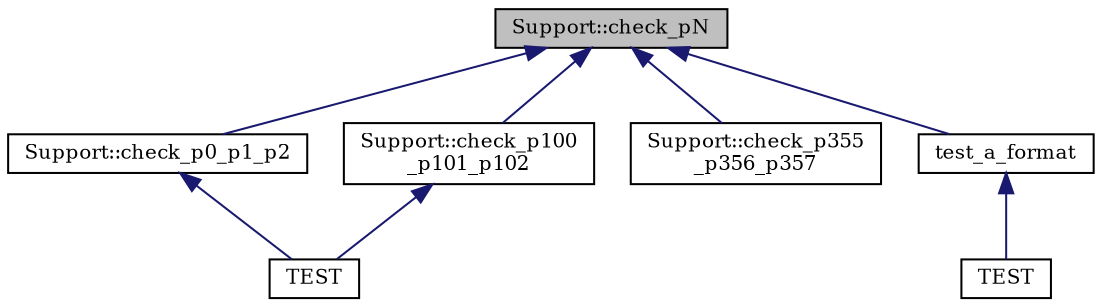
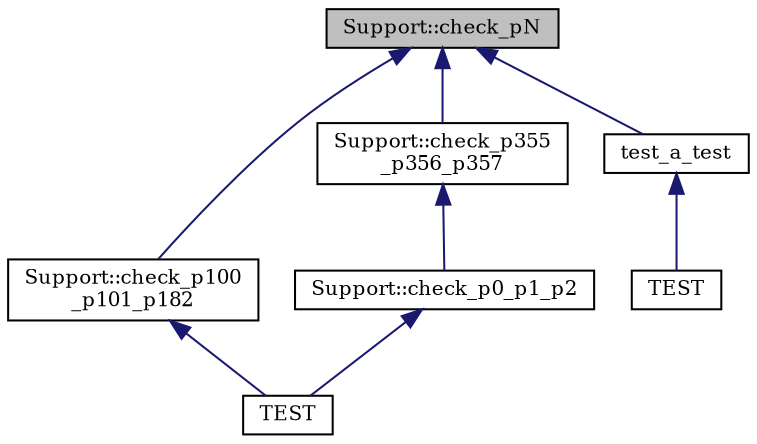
edge "Support::check_p0_p1_p2" -> "Support::check_pN": now "Support::check_p0_p1_p2" -> "Support::check_p355 _p356_p357"
node "Support::check_p100 _p101_p102": label "Support::check_p100 _p101_p102" -> "Support::check_p100 _p101_p182"
node "test_a_format": label "test_a_format" -> "test_a_test"
